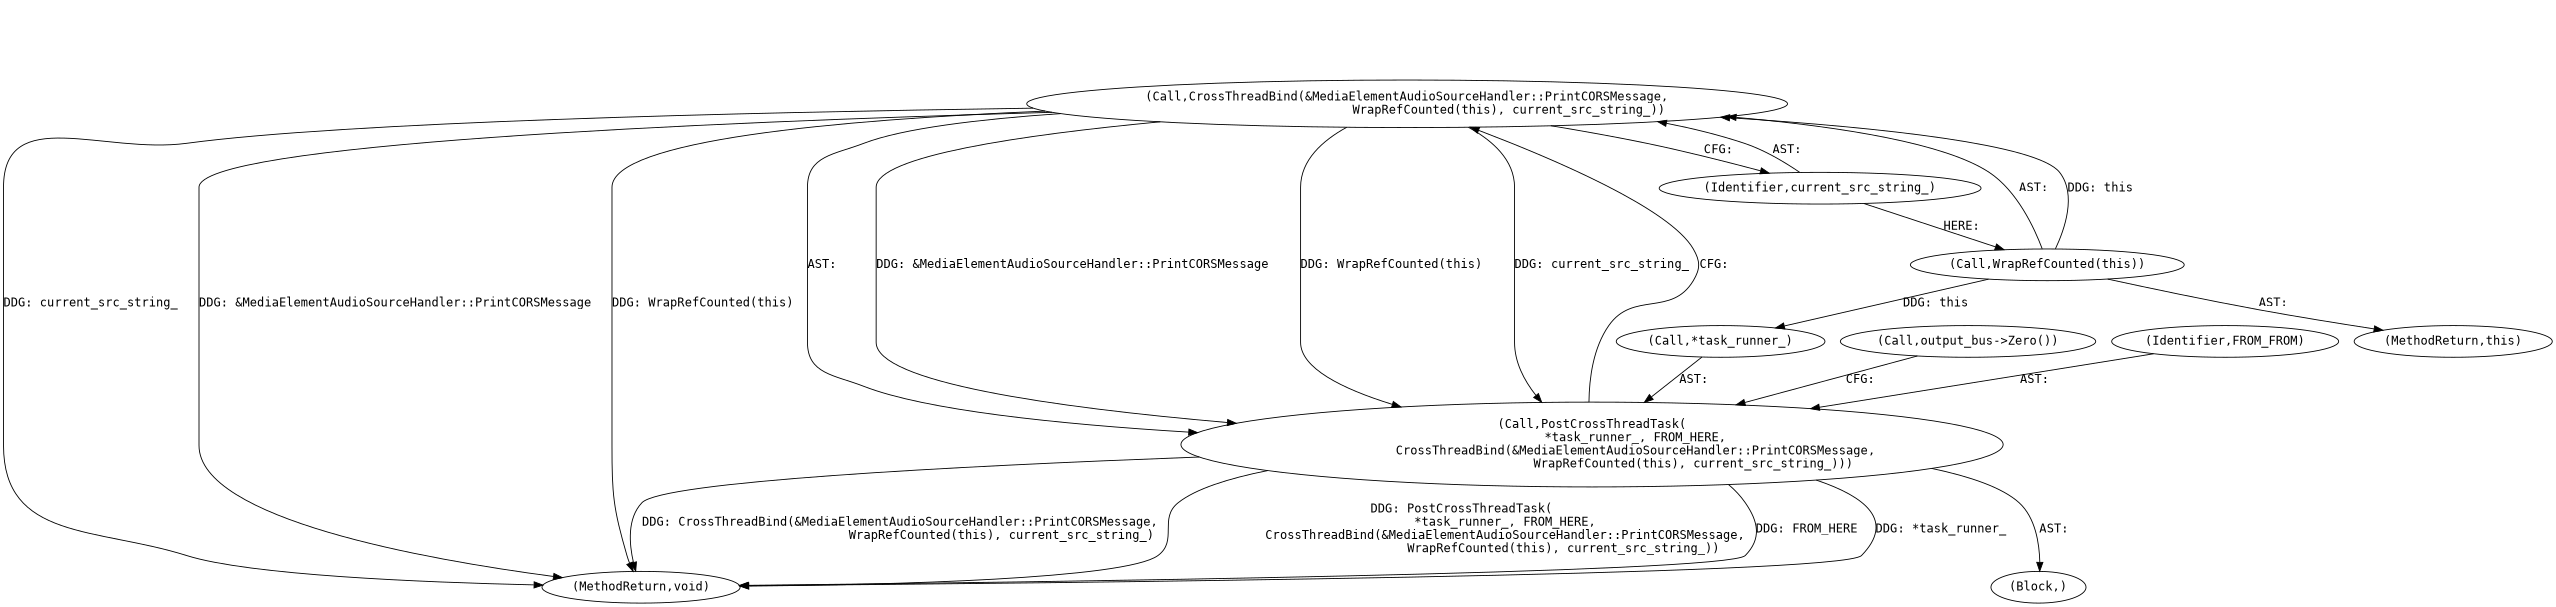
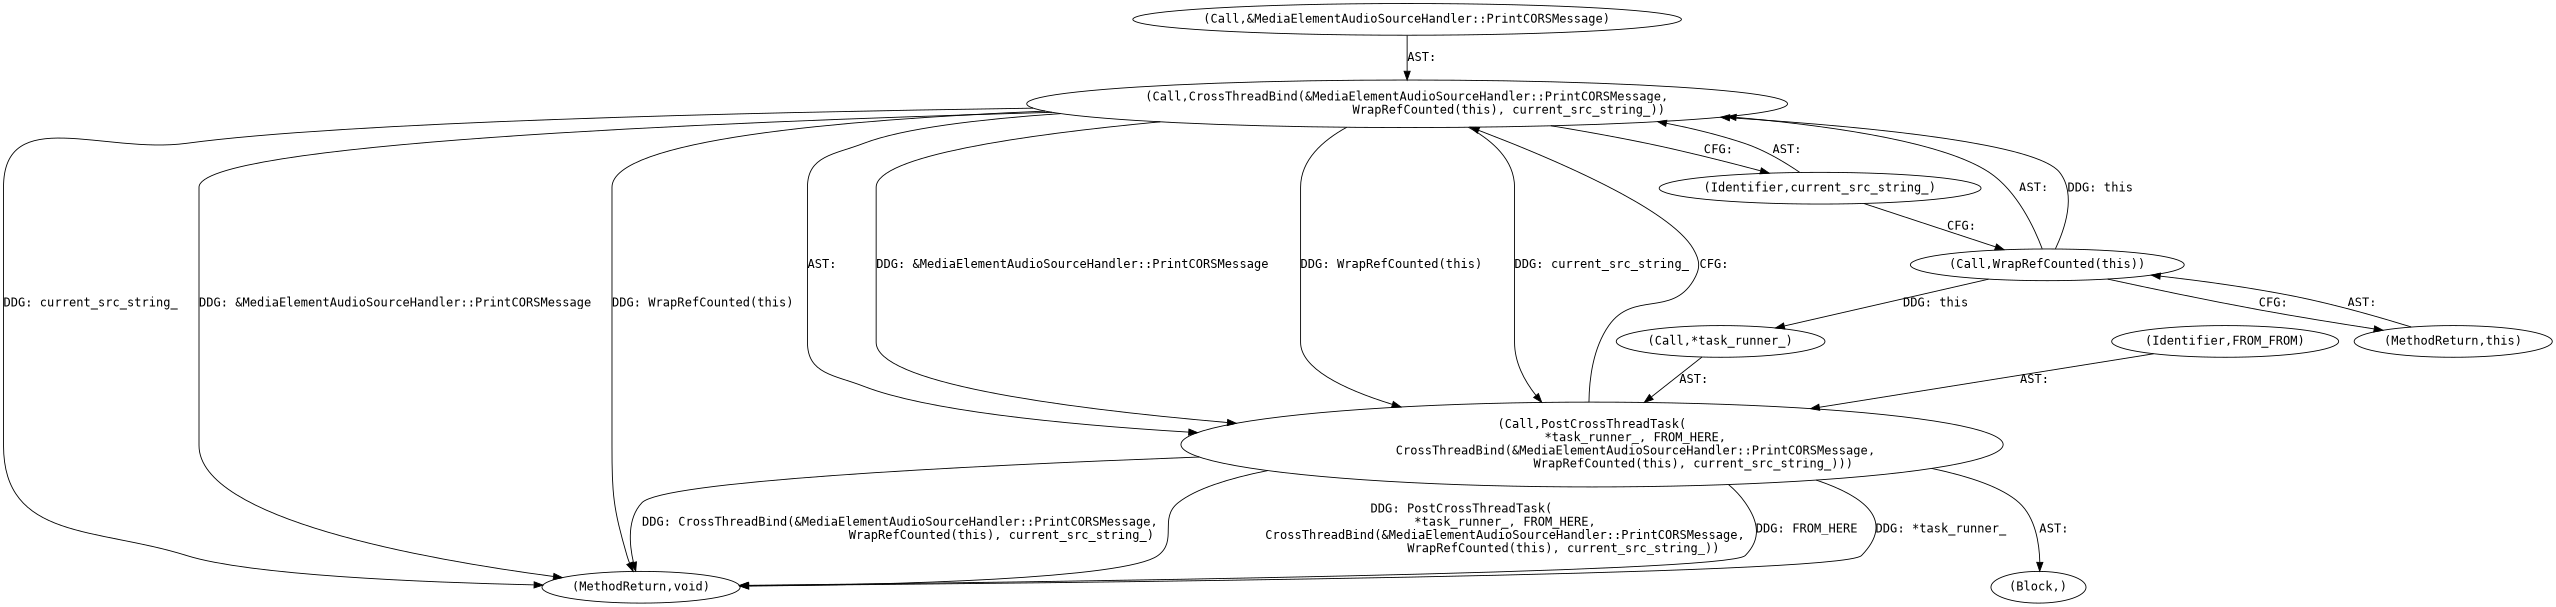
node "(Call,&MediaElementAudioSourceHandler::PrintCORSMessage)": added
edge "(Identifier,current_src_string_)" -> "(Call,WrapRefCounted(this))": label "HERE: " -> "CFG: "
edge "(MethodReturn,this)" -> "(Call,WrapRefCounted(this))": added, label "AST:"
edge "(Call,WrapRefCounted(this))" -> "(MethodReturn,this)": label "AST: " -> "CFG: "
node "(Call,output_bus->Zero())": removed
